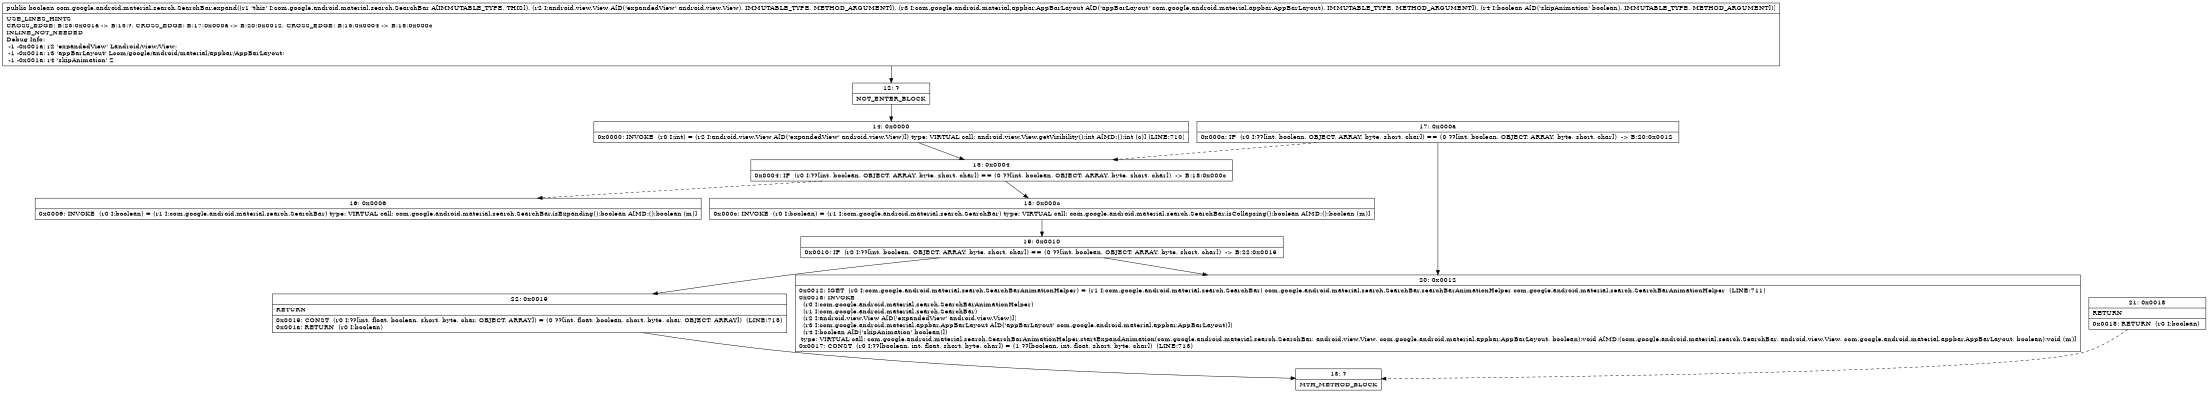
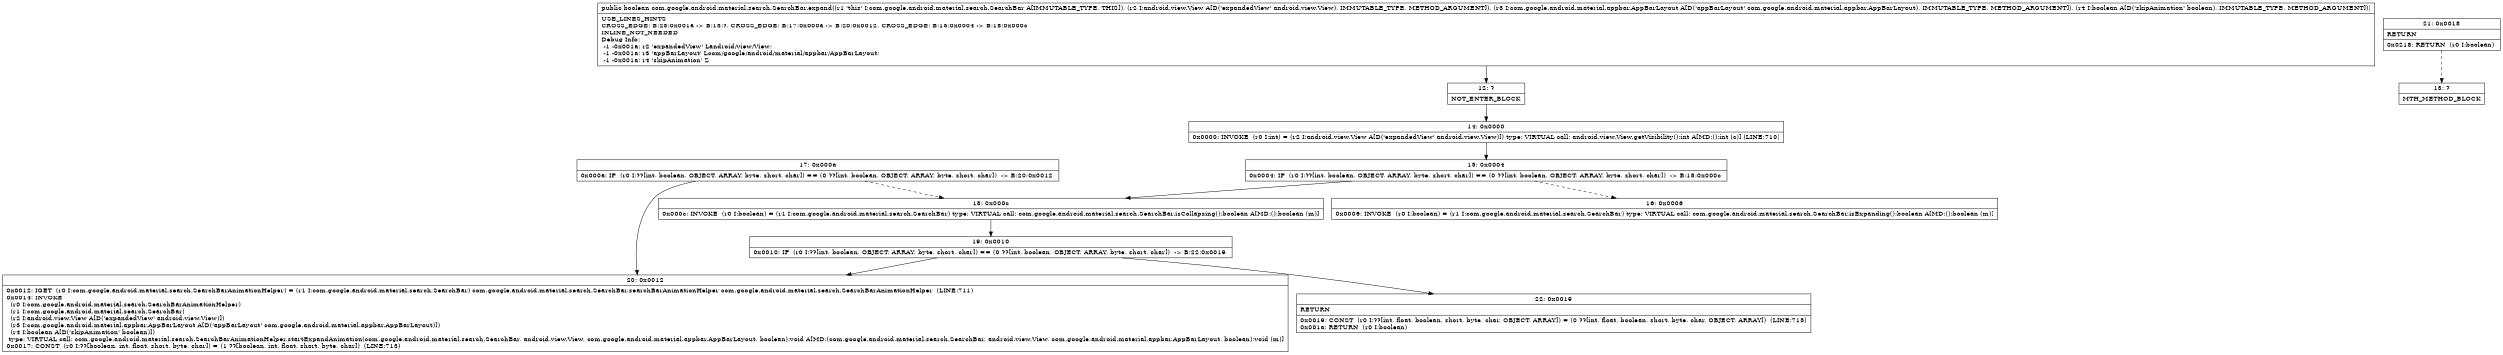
edge "17: 0x000a" -> "15: 0x0004": now "17: 0x000a" -> "18: 0x000c"
node "20: 0x0012": text "0x0018: INVOKE" -> "0x0014: INVOKE"
node "21: 0x0018": text "0x0018: RETURN  (r0 I:boolean)" -> "0x0218: RETURN  (r0 I:boolean)"
edge "22: 0x0019" -> "13: ?": removed
